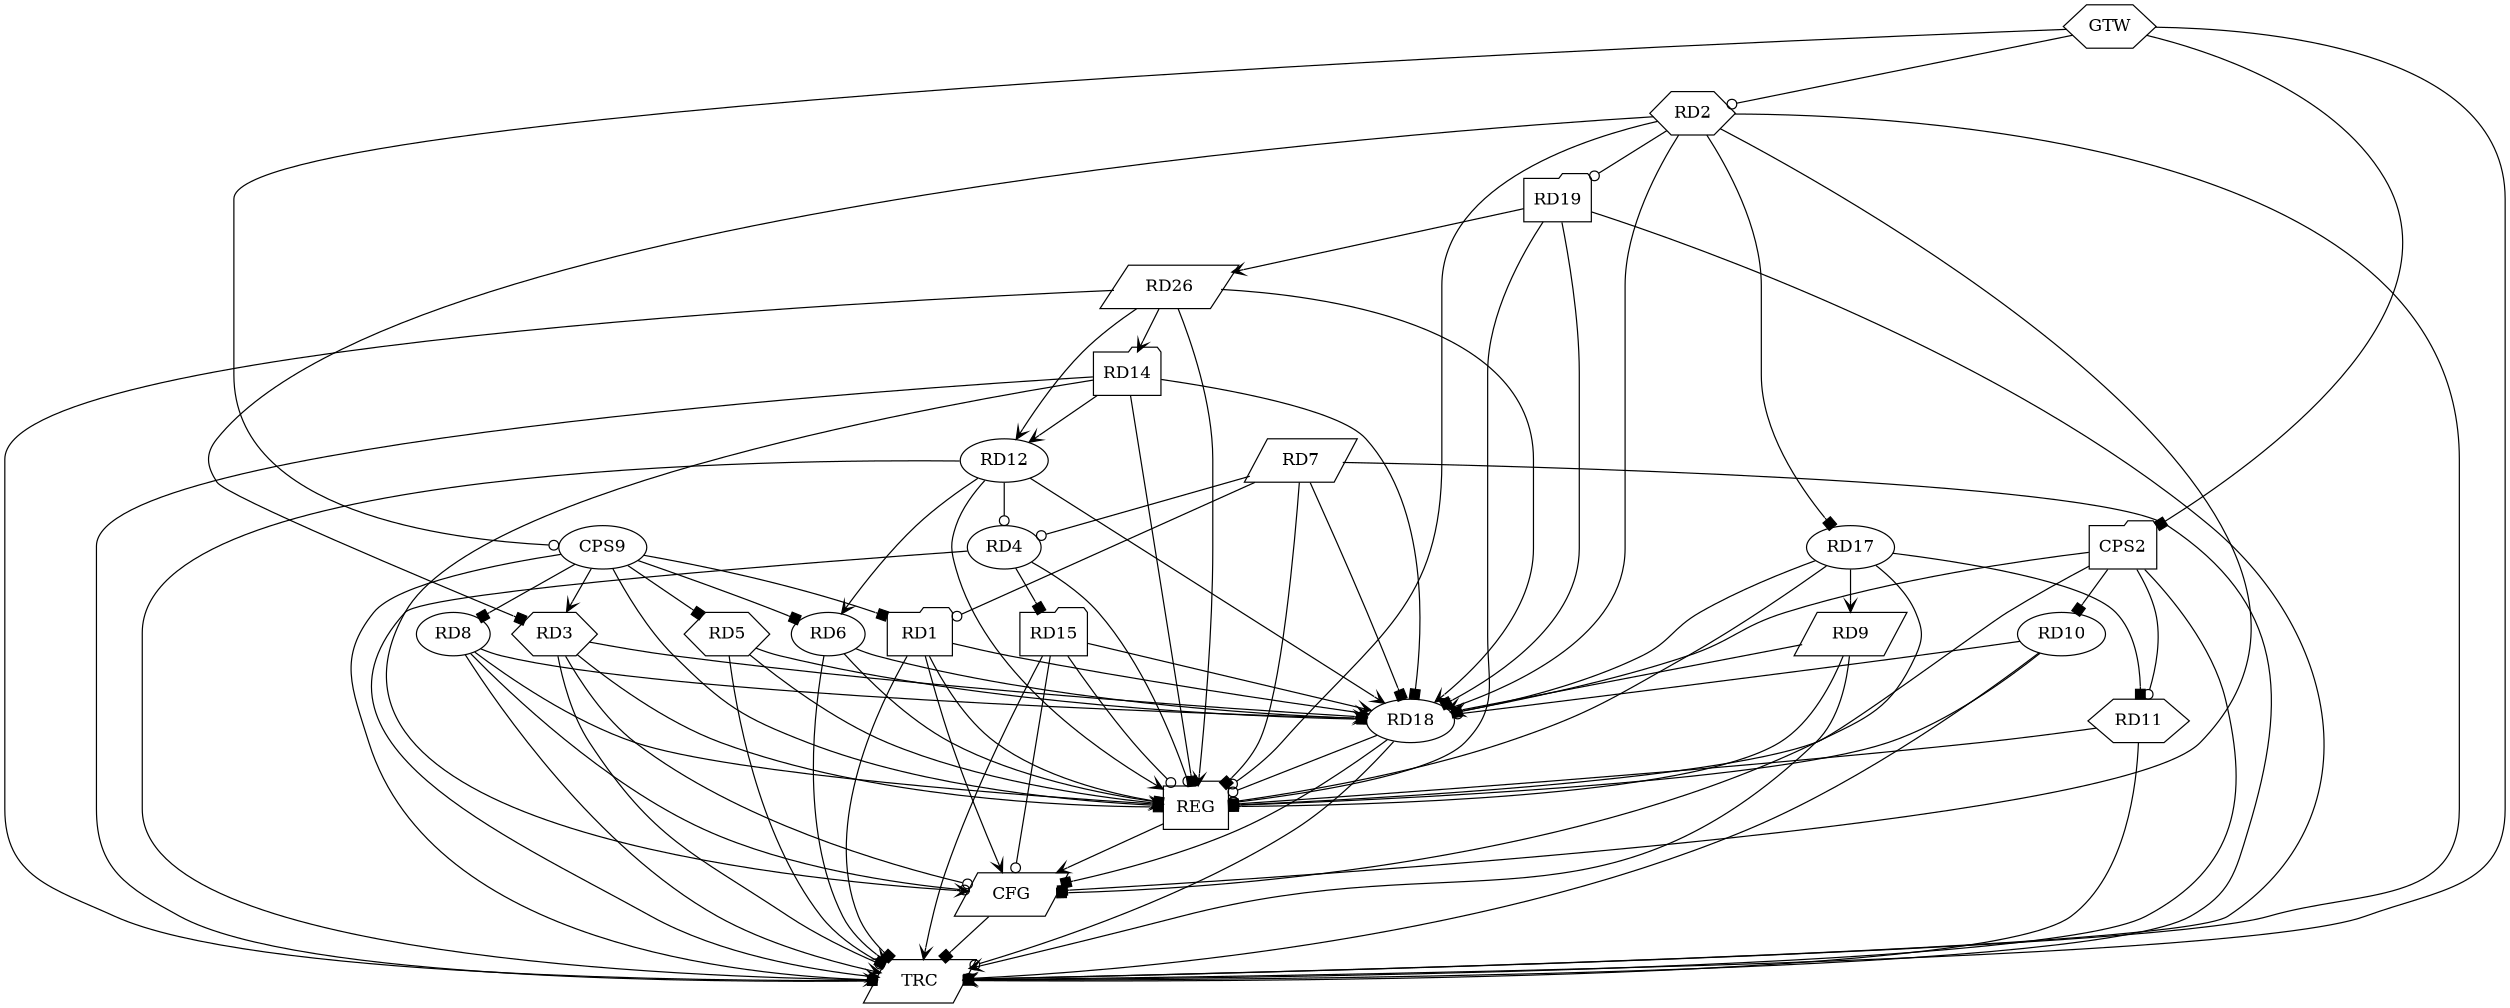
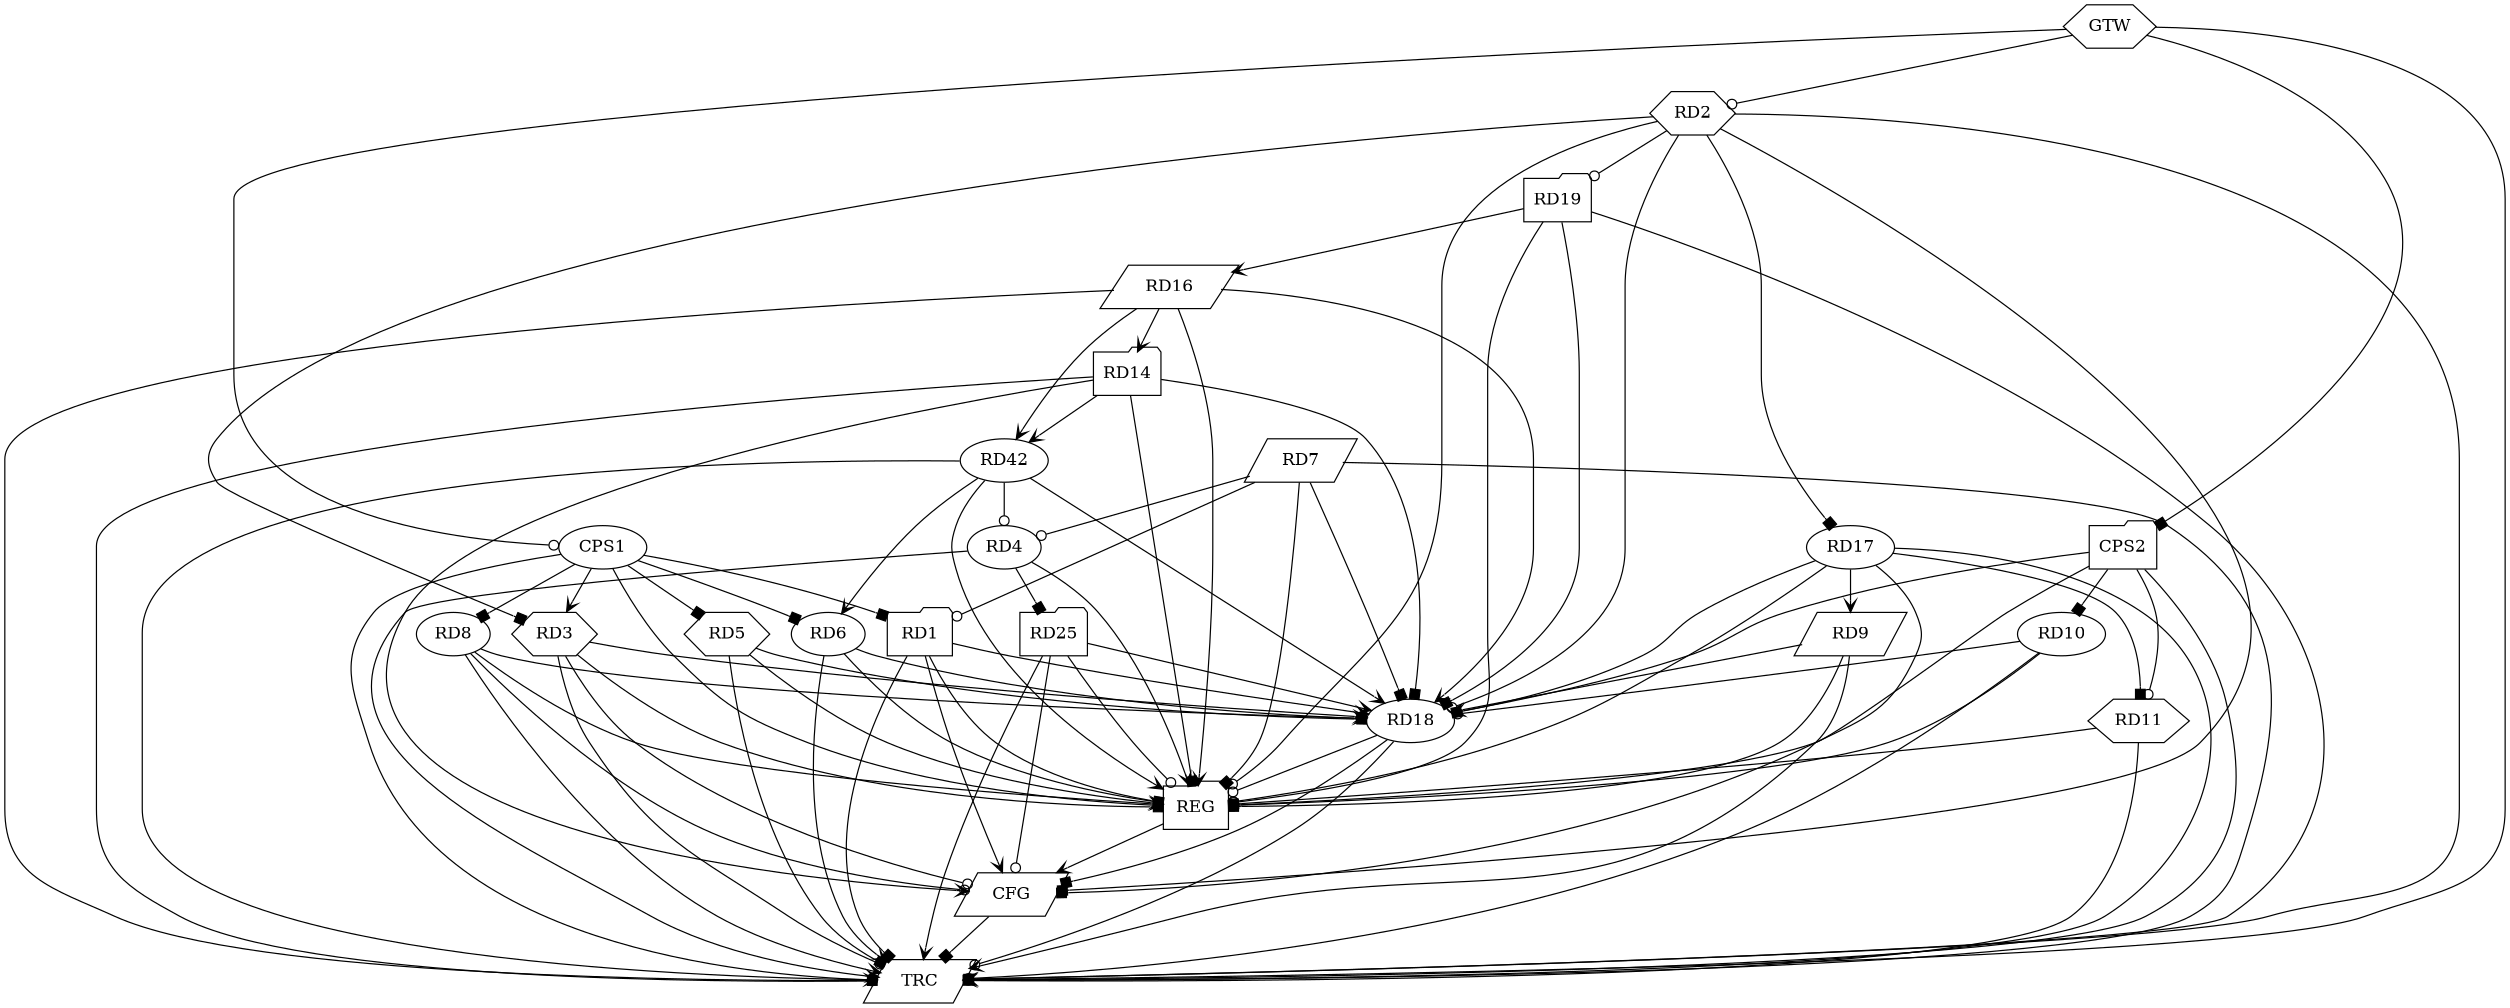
node "RD26": label "RD26" -> "RD16"
edge "RD2" -> "RD18": arrowhead vee -> odot
node "RD12": label "RD12" -> "RD42"
node "CPS9": label "CPS9" -> "CPS1"
node "RD15": label "RD15" -> "RD25"
edge "RD4" -> "REG": arrowhead odot -> vee
edge "RD17" -> "TRC": added
